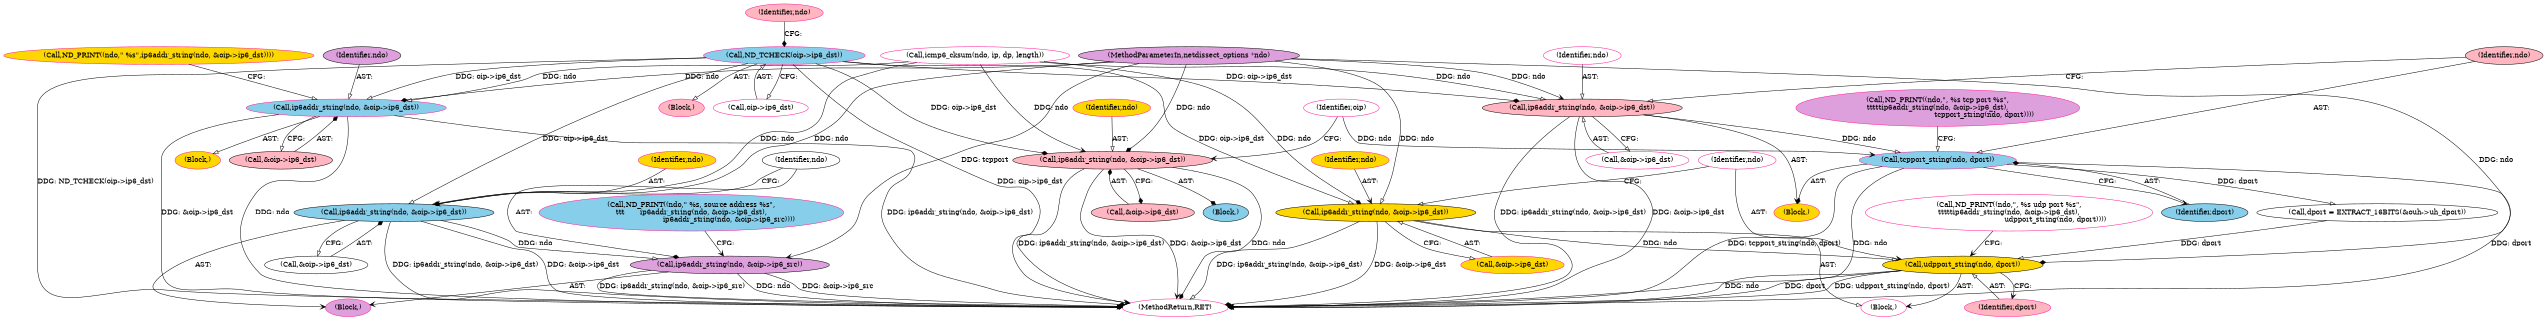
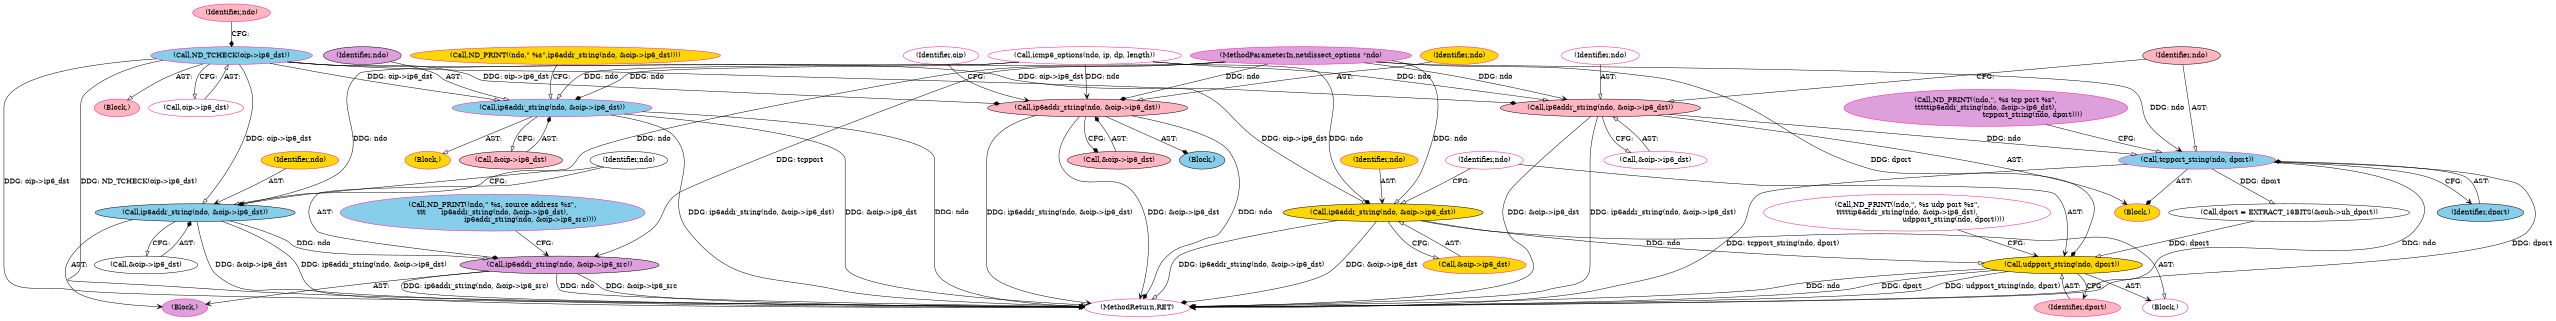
node "(Call,icmp6_cksum(ndo, ip, dp, length))": label "(Call,icmp6_cksum(ndo, ip, dp, length))" -> "(Call,icmp6_options(ndo, ip, dp, length))"
node "(MethodParameterIn,netdissect_options *ndo)": color black -> deeppink
edge "(Identifier,oip)" -> "(Call,tcpport_string(ndo, dport))": now "(MethodParameterIn,netdissect_options *ndo)" -> "(Call,tcpport_string(ndo, dport))"
edge "(MethodParameterIn,netdissect_options *ndo)" -> "(Call,udpport_string(ndo, dport))": label "DDG: ndo" -> "DDG: dport"
